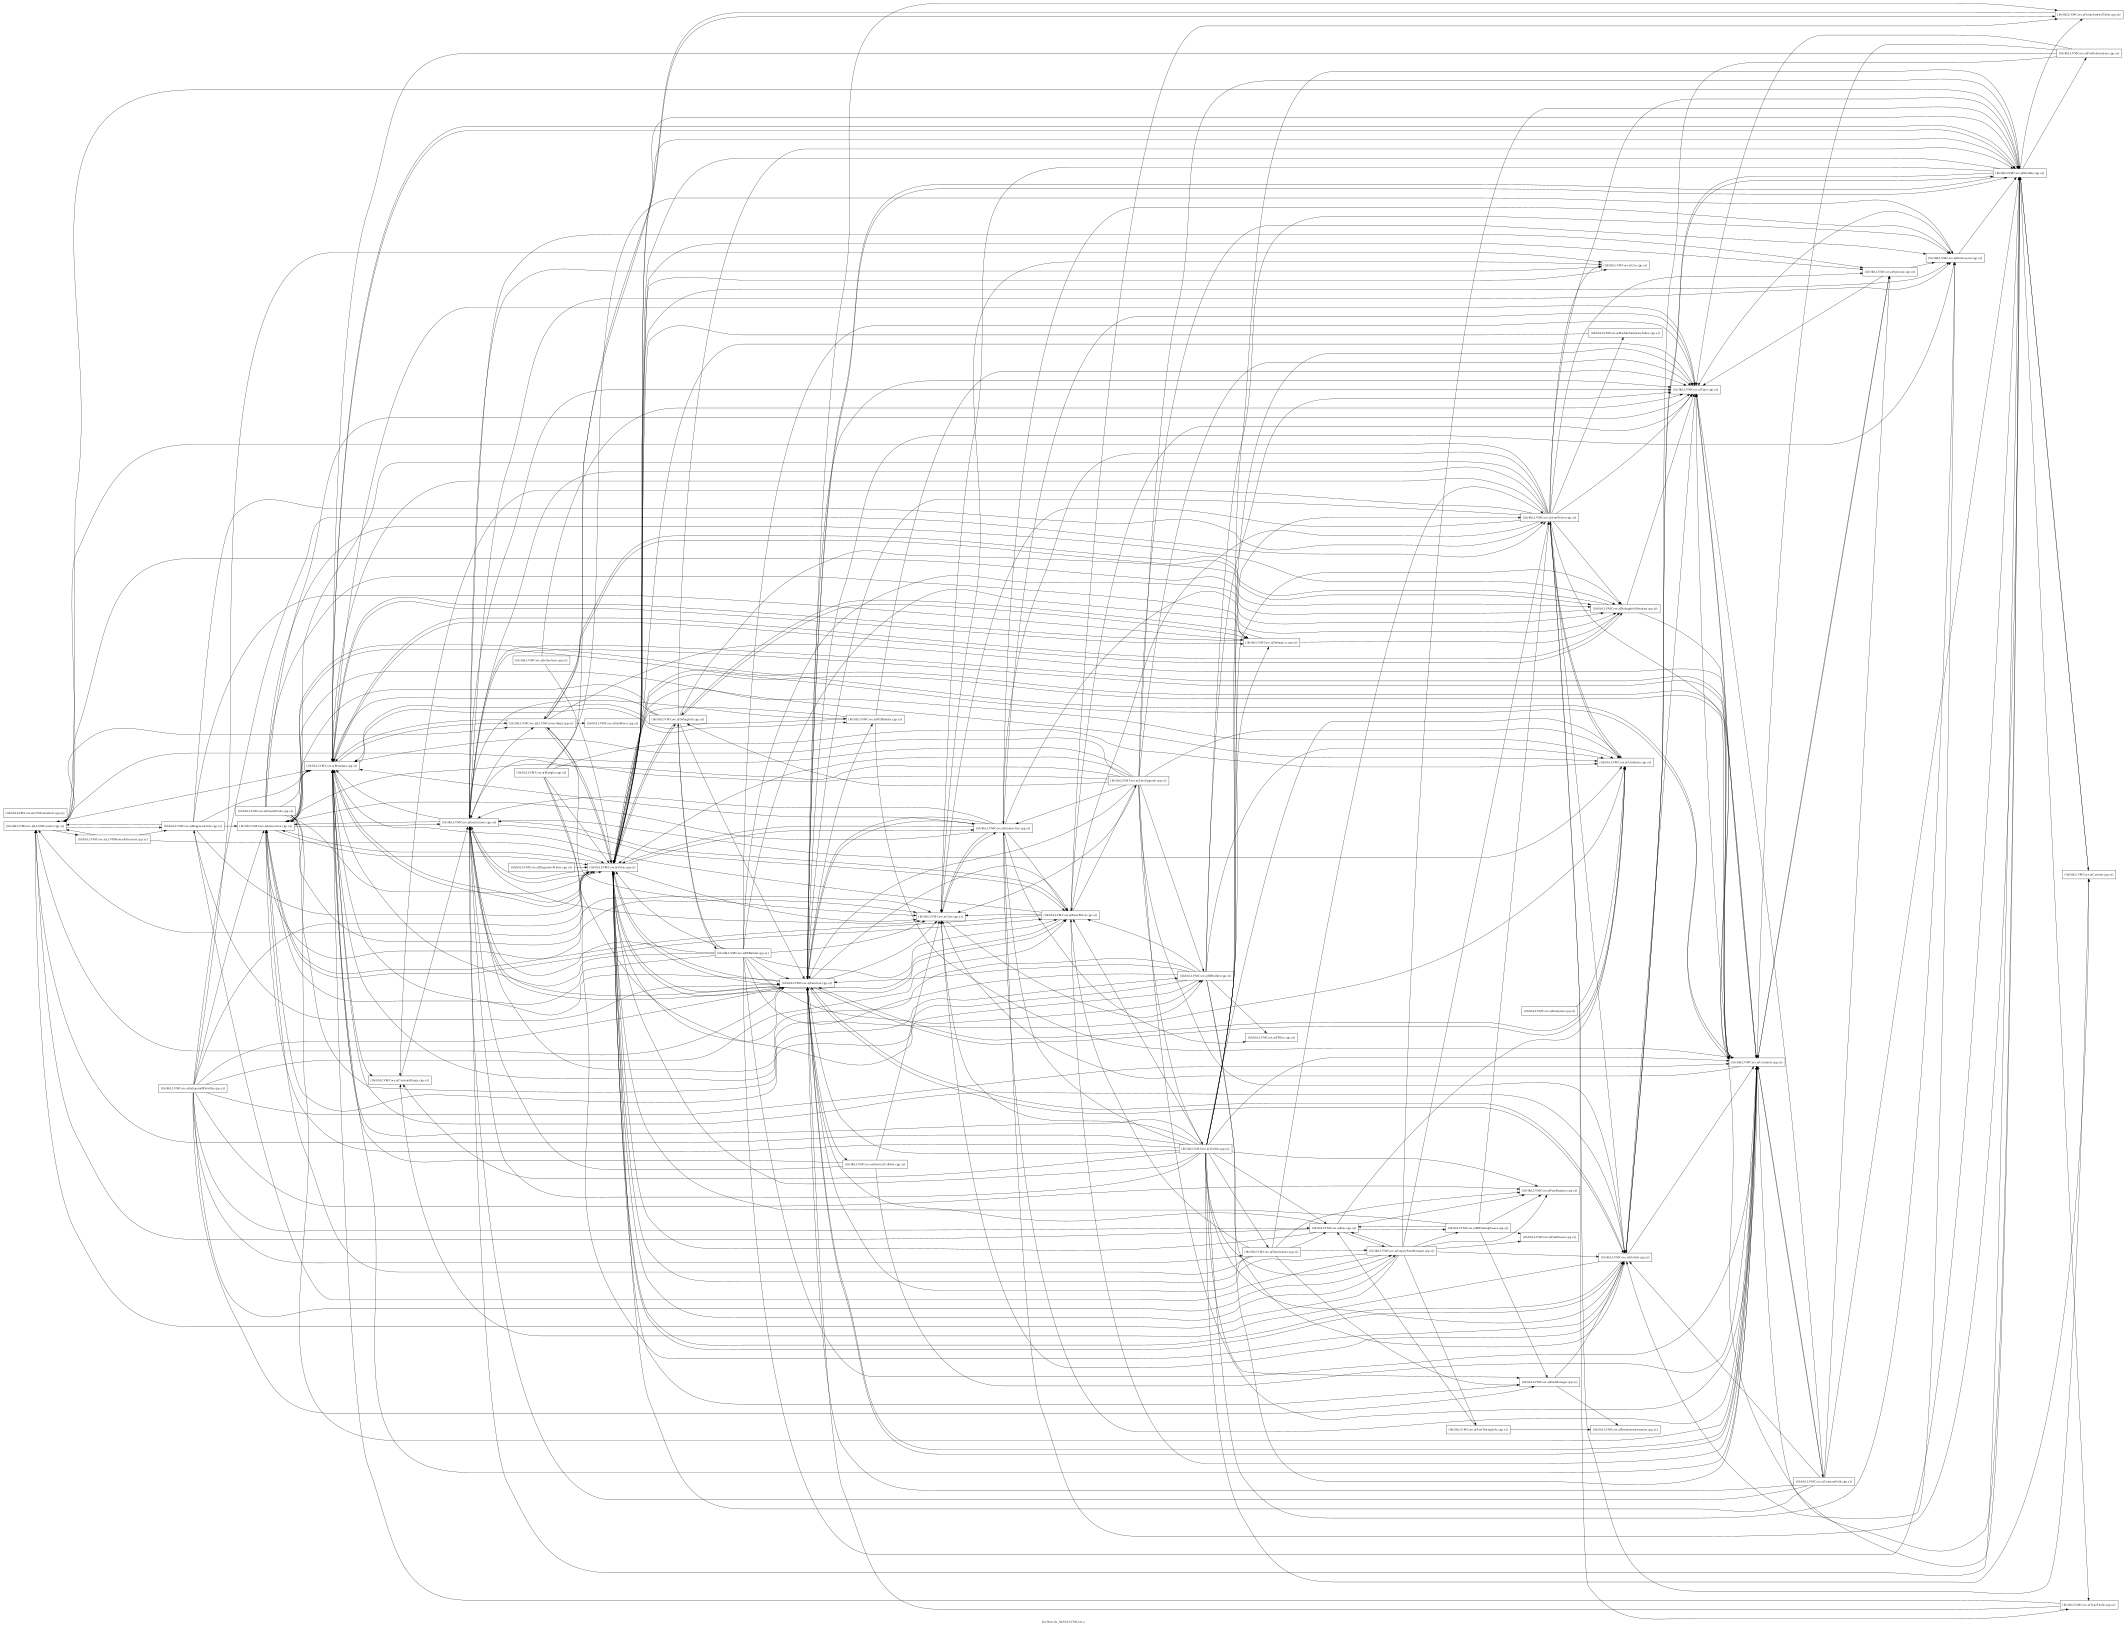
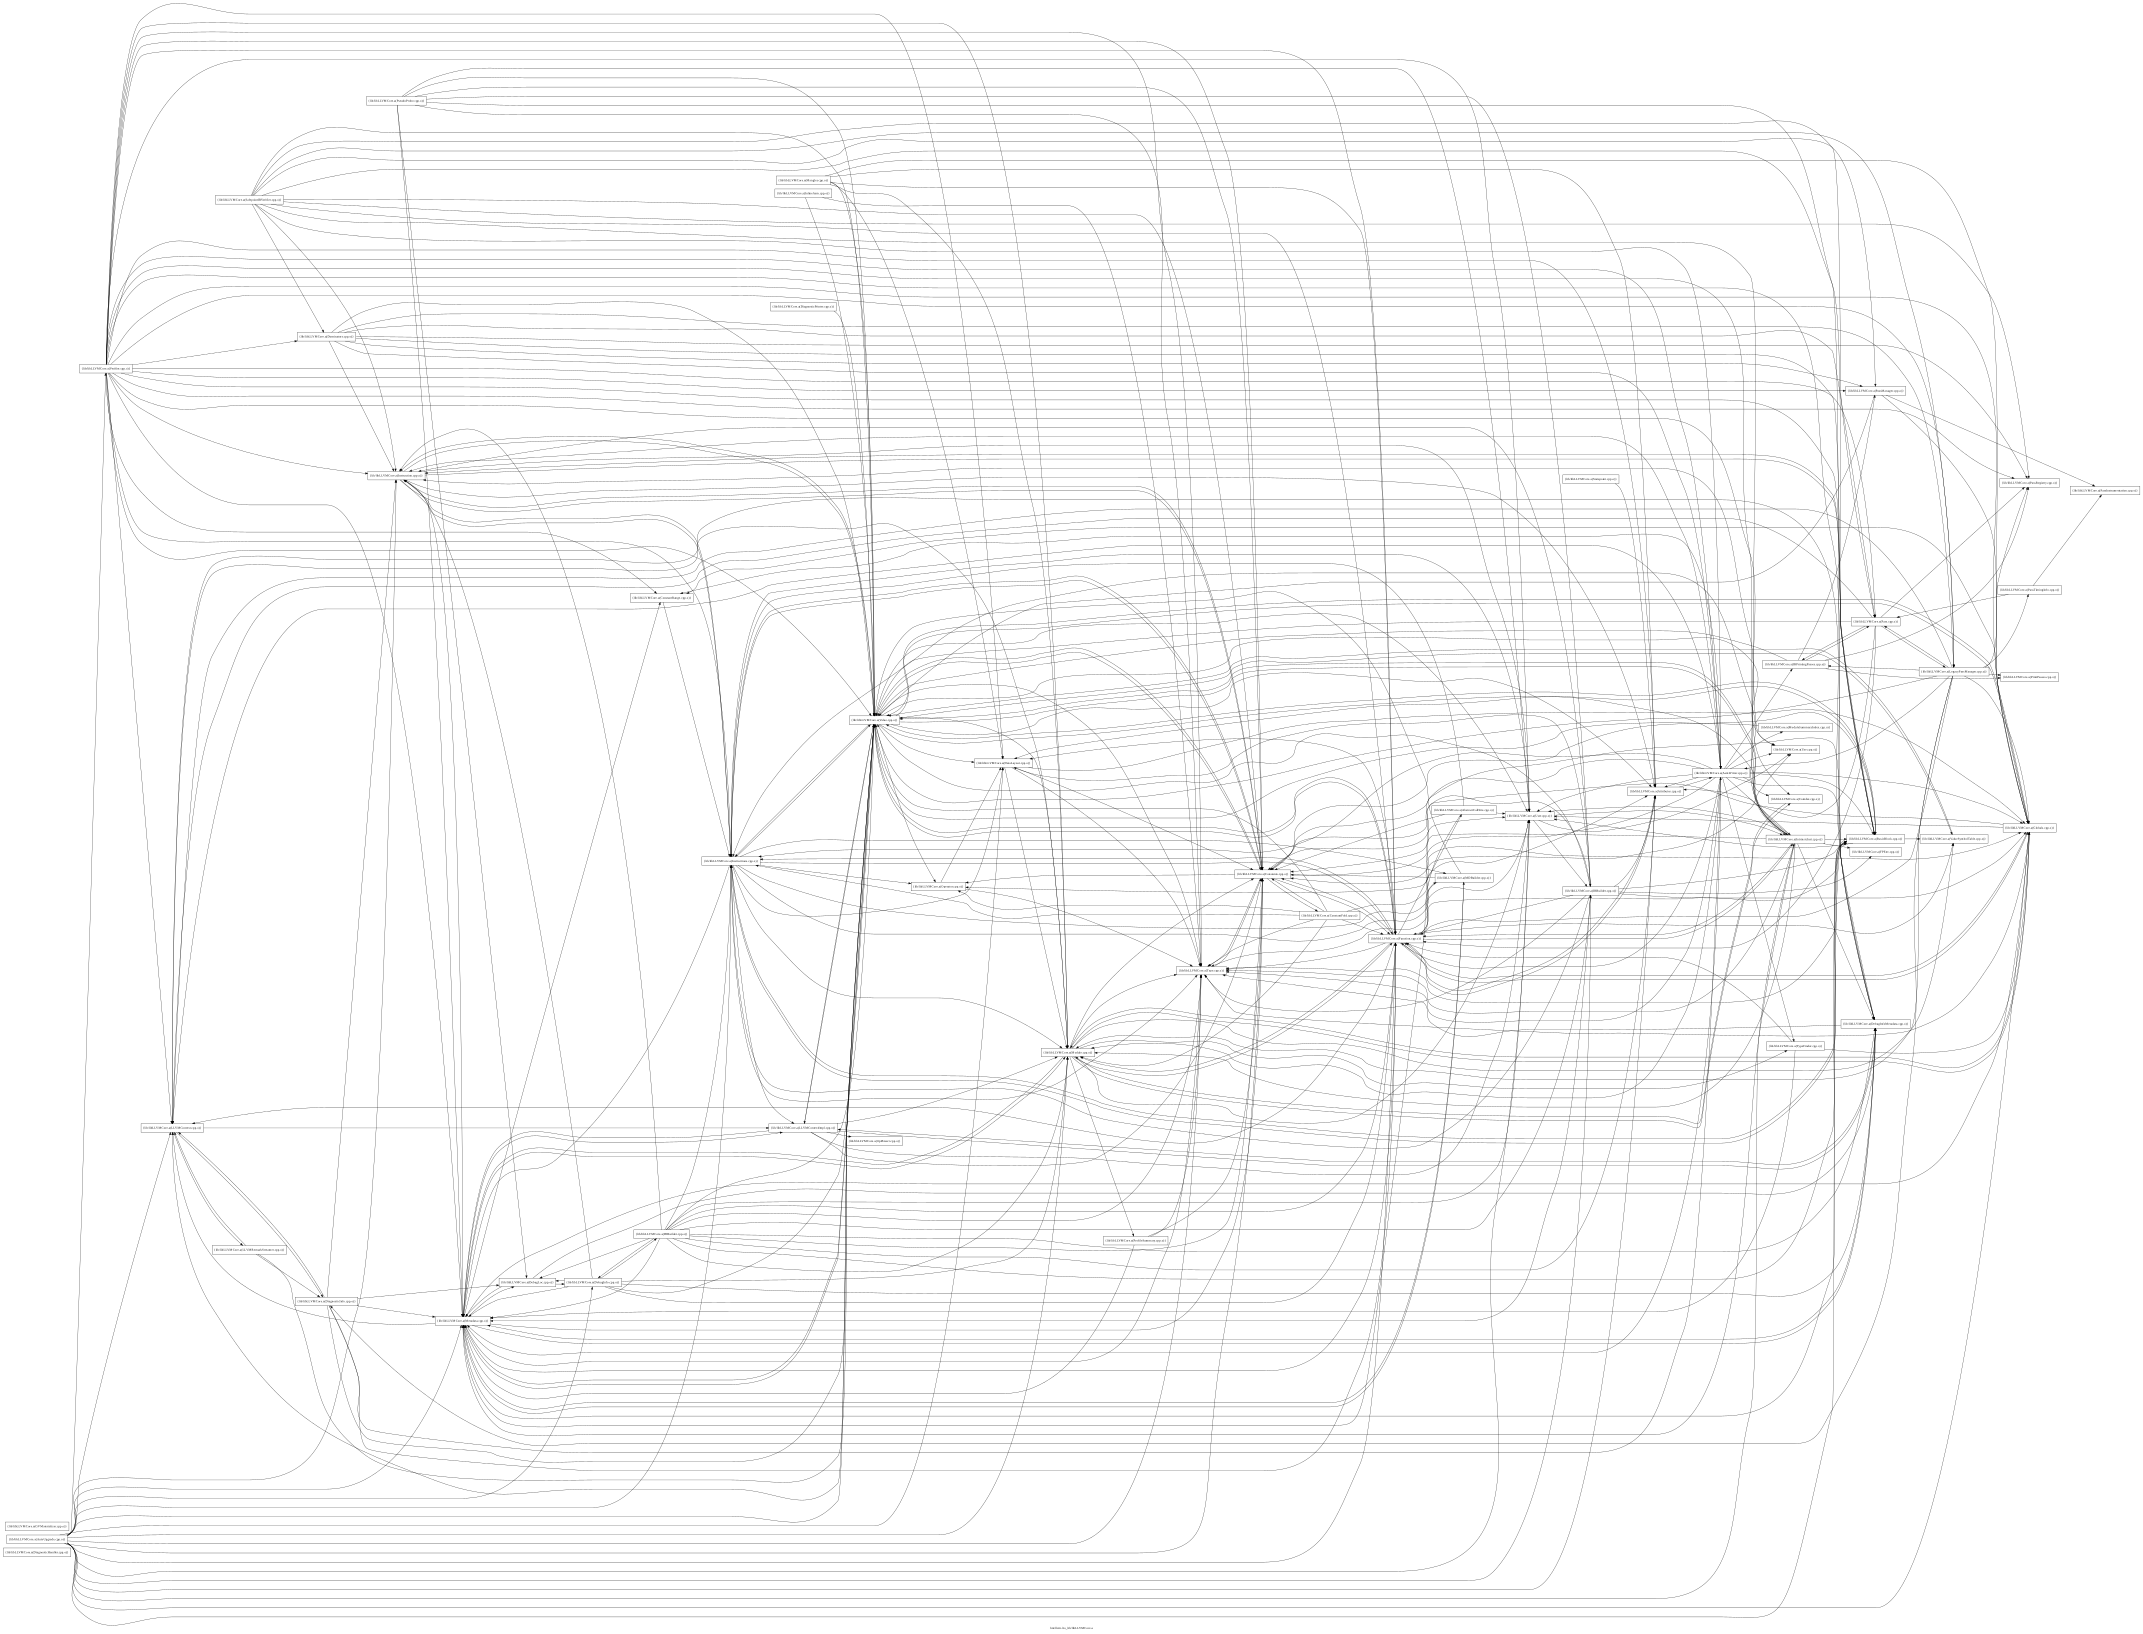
edge "{lib/libLLVMCore.a(ProfileSummary.cpp.o)}" -> "{lib/libLLVMCore.a(Globals.cpp.o)}": now "{lib/libLLVMCore.a(TypeFinder.cpp.o)}" -> "{lib/libLLVMCore.a(Globals.cpp.o)}"
edge "{lib/libLLVMCore.a(Operator.cpp.o)}" -> "{lib/libLLVMCore.a(Constants.cpp.o)}": now "{lib/libLLVMCore.a(DataLayout.cpp.o)}" -> "{lib/libLLVMCore.a(Constants.cpp.o)}"
edge "{lib/libLLVMCore.a(Value.cpp.o)}" -> "{lib/libLLVMCore.a(DebugInfo.cpp.o)}": removed
edge "{lib/libLLVMCore.a(BasicBlock.cpp.o)}" -> "{lib/libLLVMCore.a(AutoUpgrade.cpp.o)}": reversed
edge "{lib/libLLVMCore.a(IRPrintingPasses.cpp.o)}" -> "{lib/libLLVMCore.a(AsmWriter.cpp.o)}": reversed
edge "{lib/libLLVMCore.a(Verifier.cpp.o)}" -> "{lib/libLLVMCore.a(DebugLoc.cpp.o)}": removed
node "{lib/libLLVMCore.a(DiagnosticHandler.cpp.o)}": added
